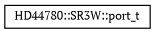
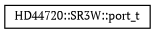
node "HD44780::SR3W::port_t": label "HD44780::SR3W::port_t" -> "HD44720::SR3W::port_t"
